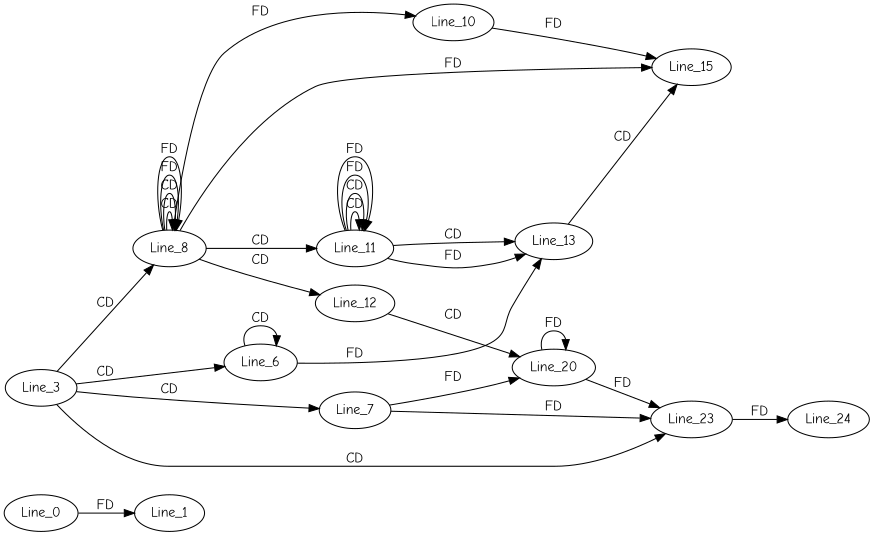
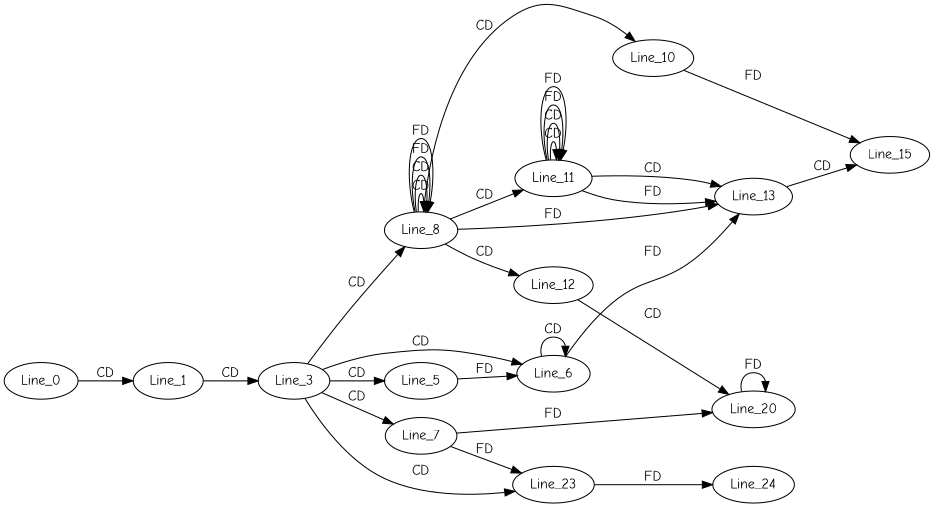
edge "Line_8" -> "Line_10": label "FD" -> "CD"
edge "Line_8" -> "Line_15": now "Line_8" -> "Line_13"
edge "Line_1" -> "Line_3": added, label "CD"
node "Line_5": added
edge "Line_20" -> "Line_23": removed, label "FD"
edge "Line_0" -> "Line_1": label "FD" -> "CD"
